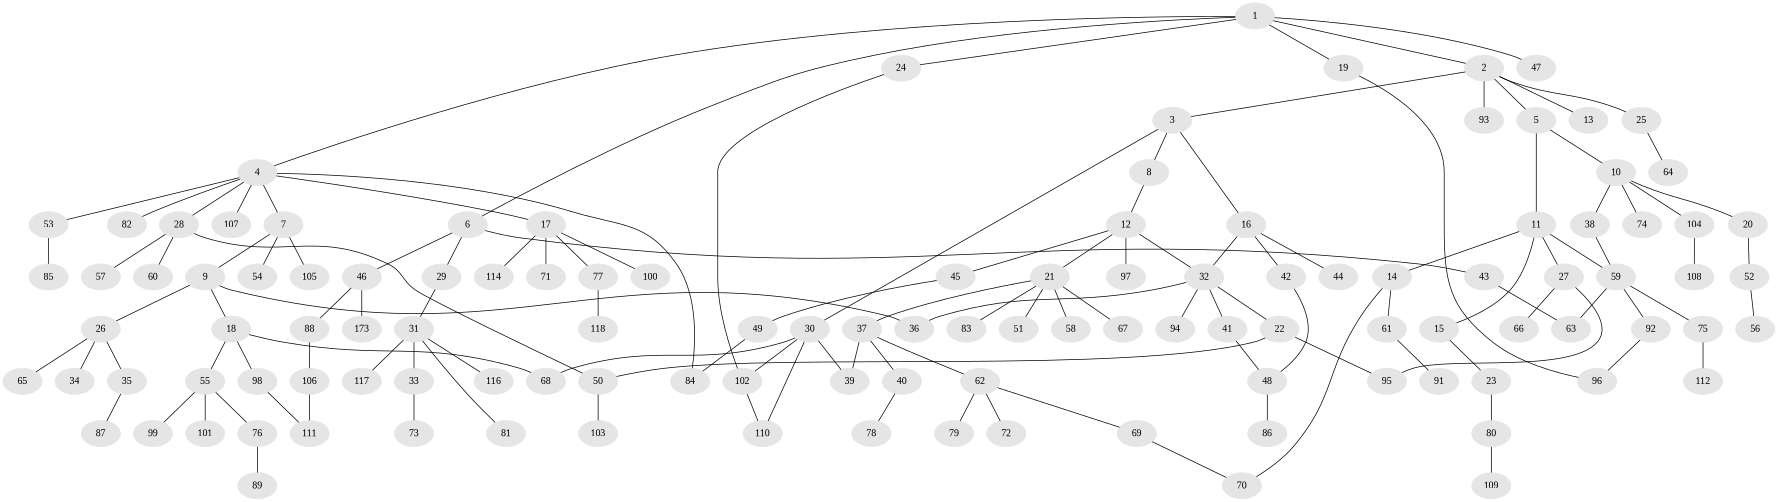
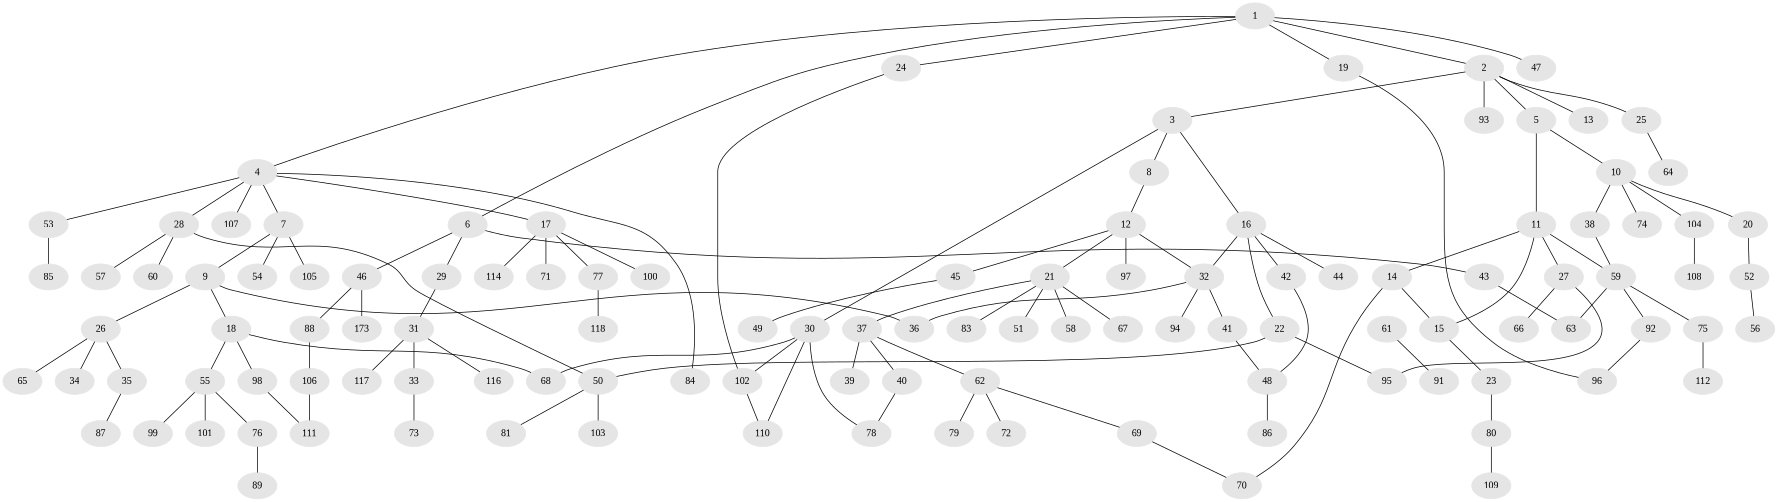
node "82": removed
edge "32" -- "22": now "16" -- "22"
edge "14" -- "61": now "14" -- "15"
edge "30" -- "39": now "30" -- "78"
edge "49" -- "84": removed
edge "31" -- "81": now "50" -- "81"
